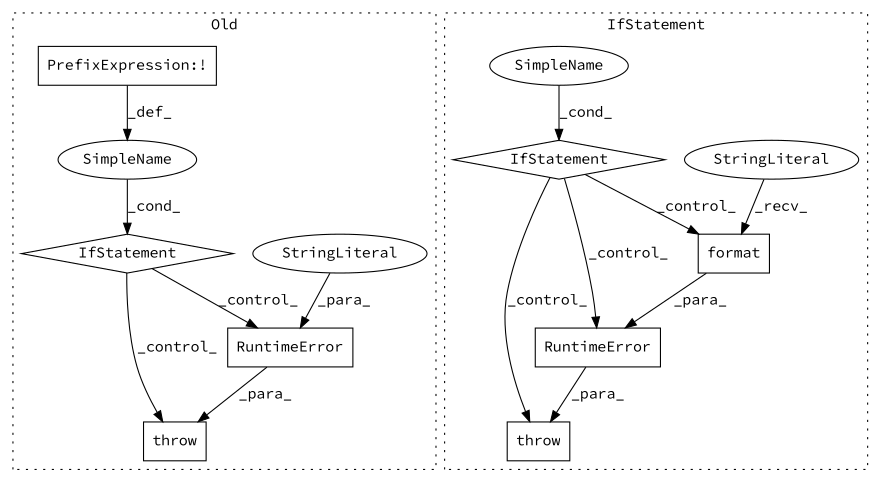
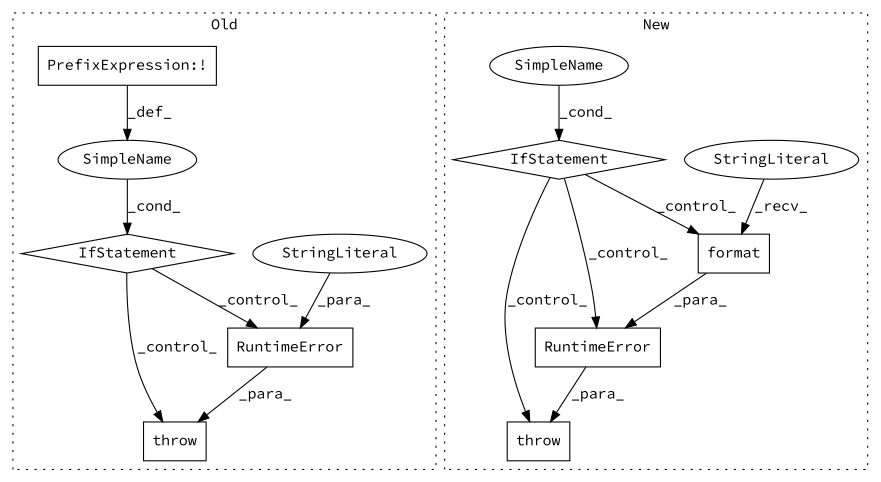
cluster "IfStatement": label "IfStatement" -> "New"
